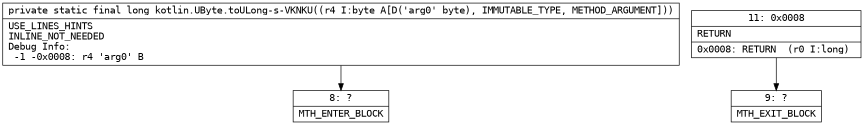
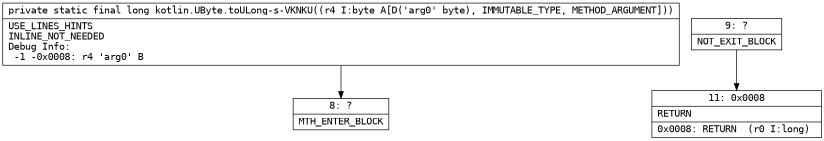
edge "11: 0x0008" -> "9: ?": reversed
node "9: ?": text "MTH_EXIT_BLOCK" -> "NOT_EXIT_BLOCK"
